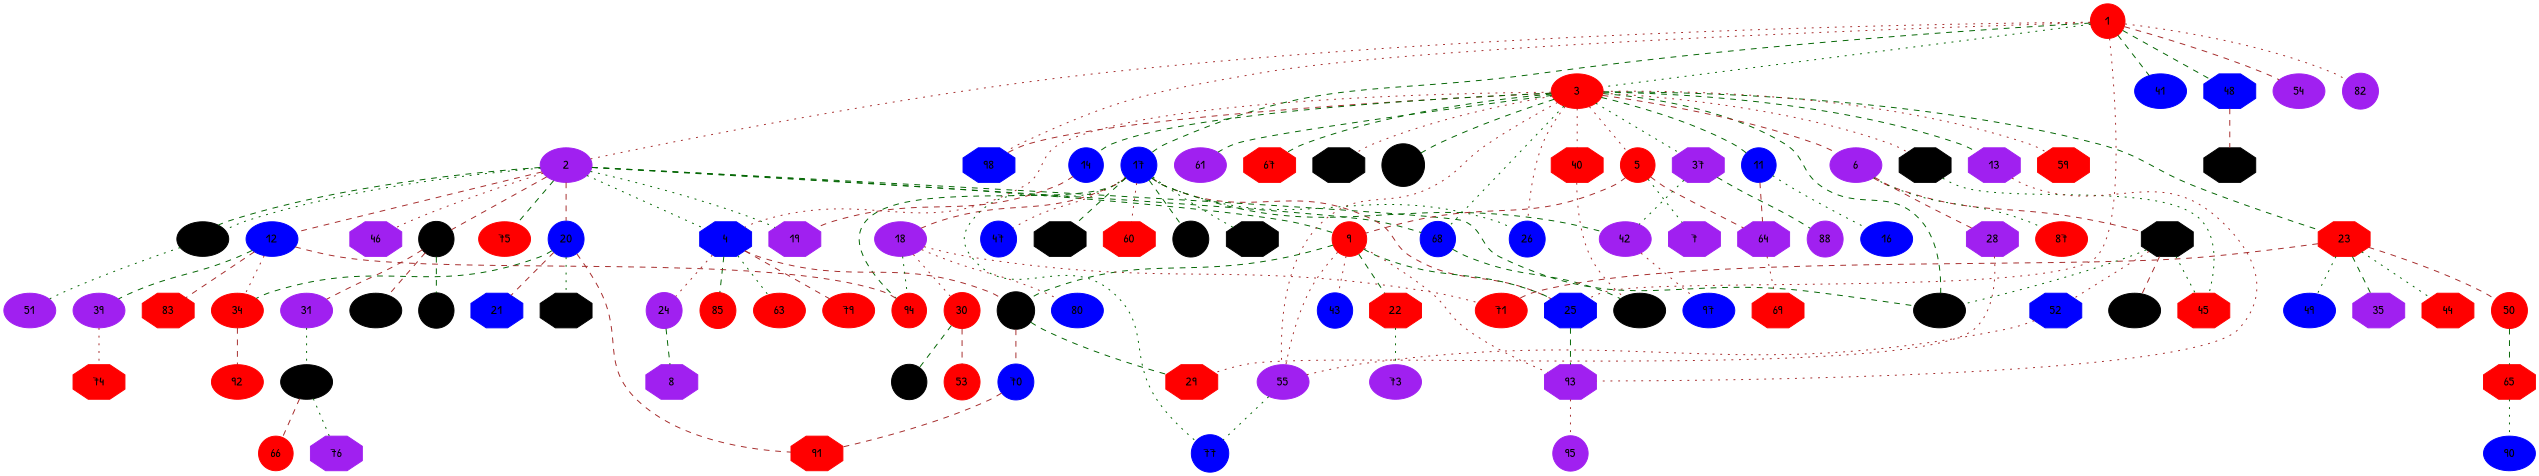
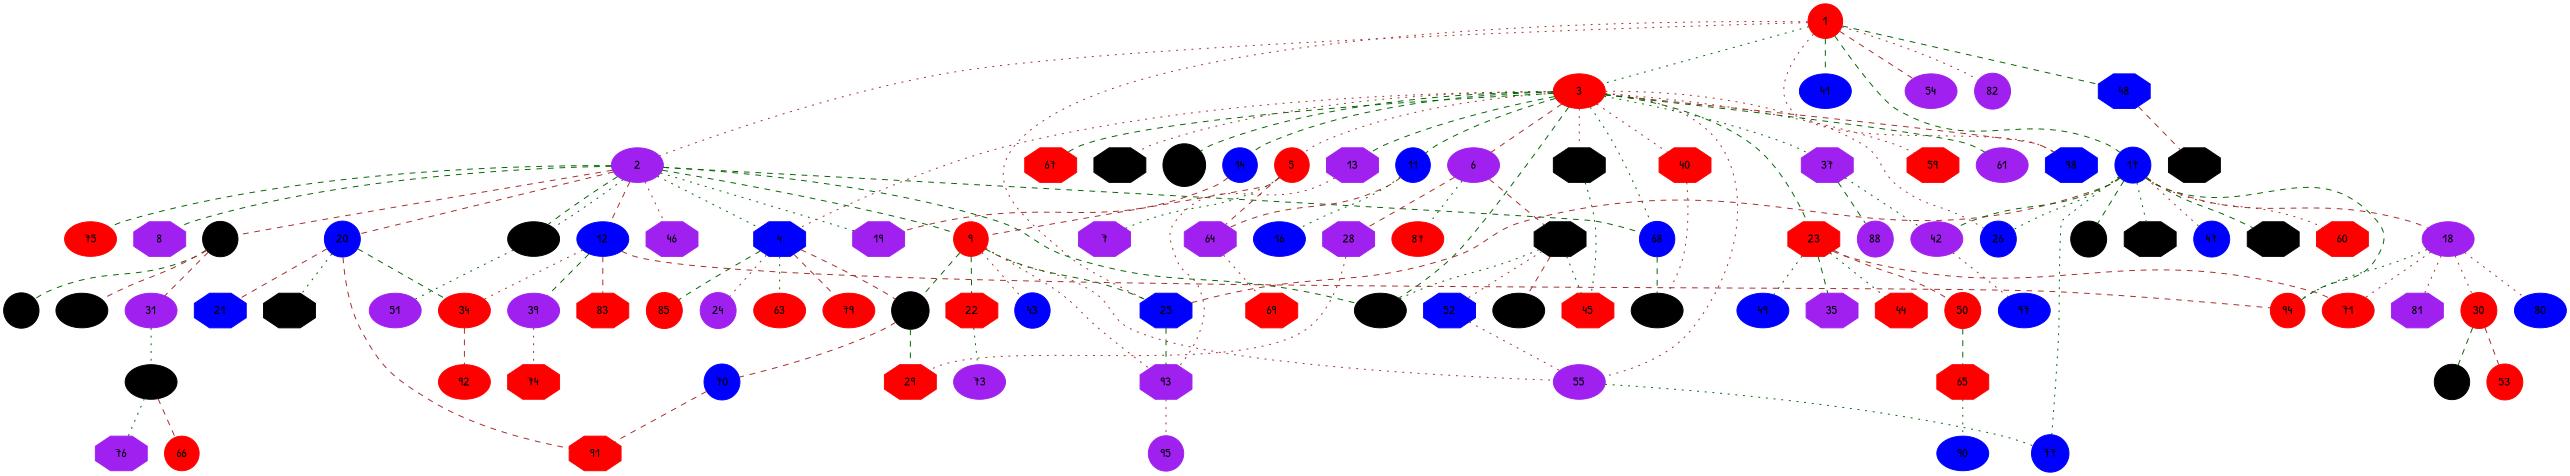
node "81": added
edge "24" -- "8": now "2" -- "8"
